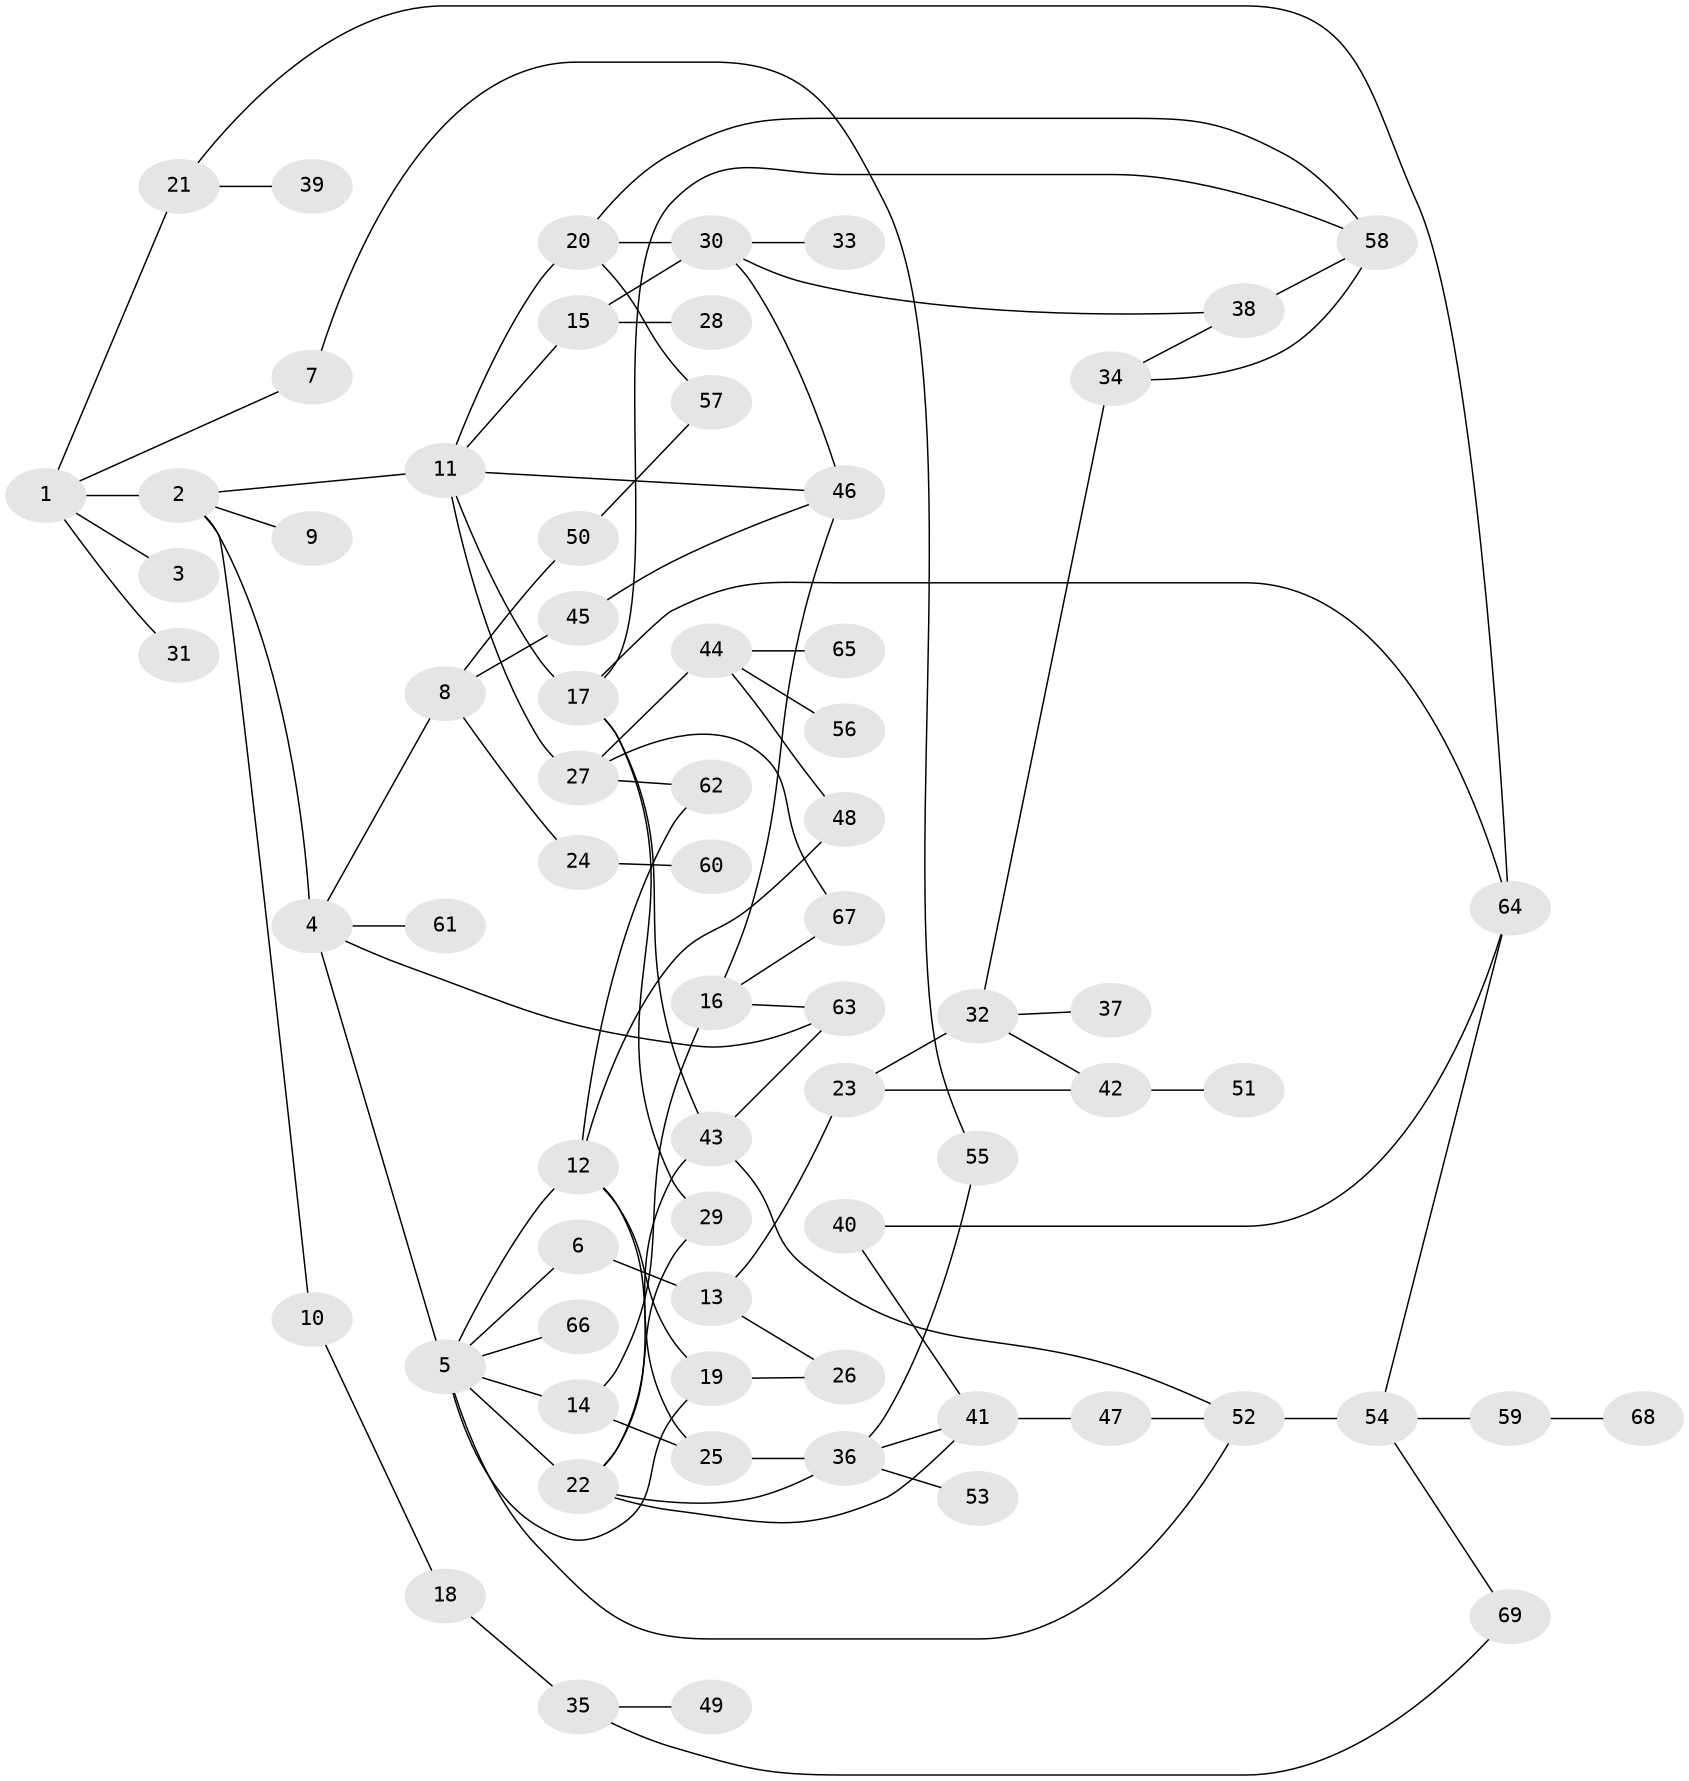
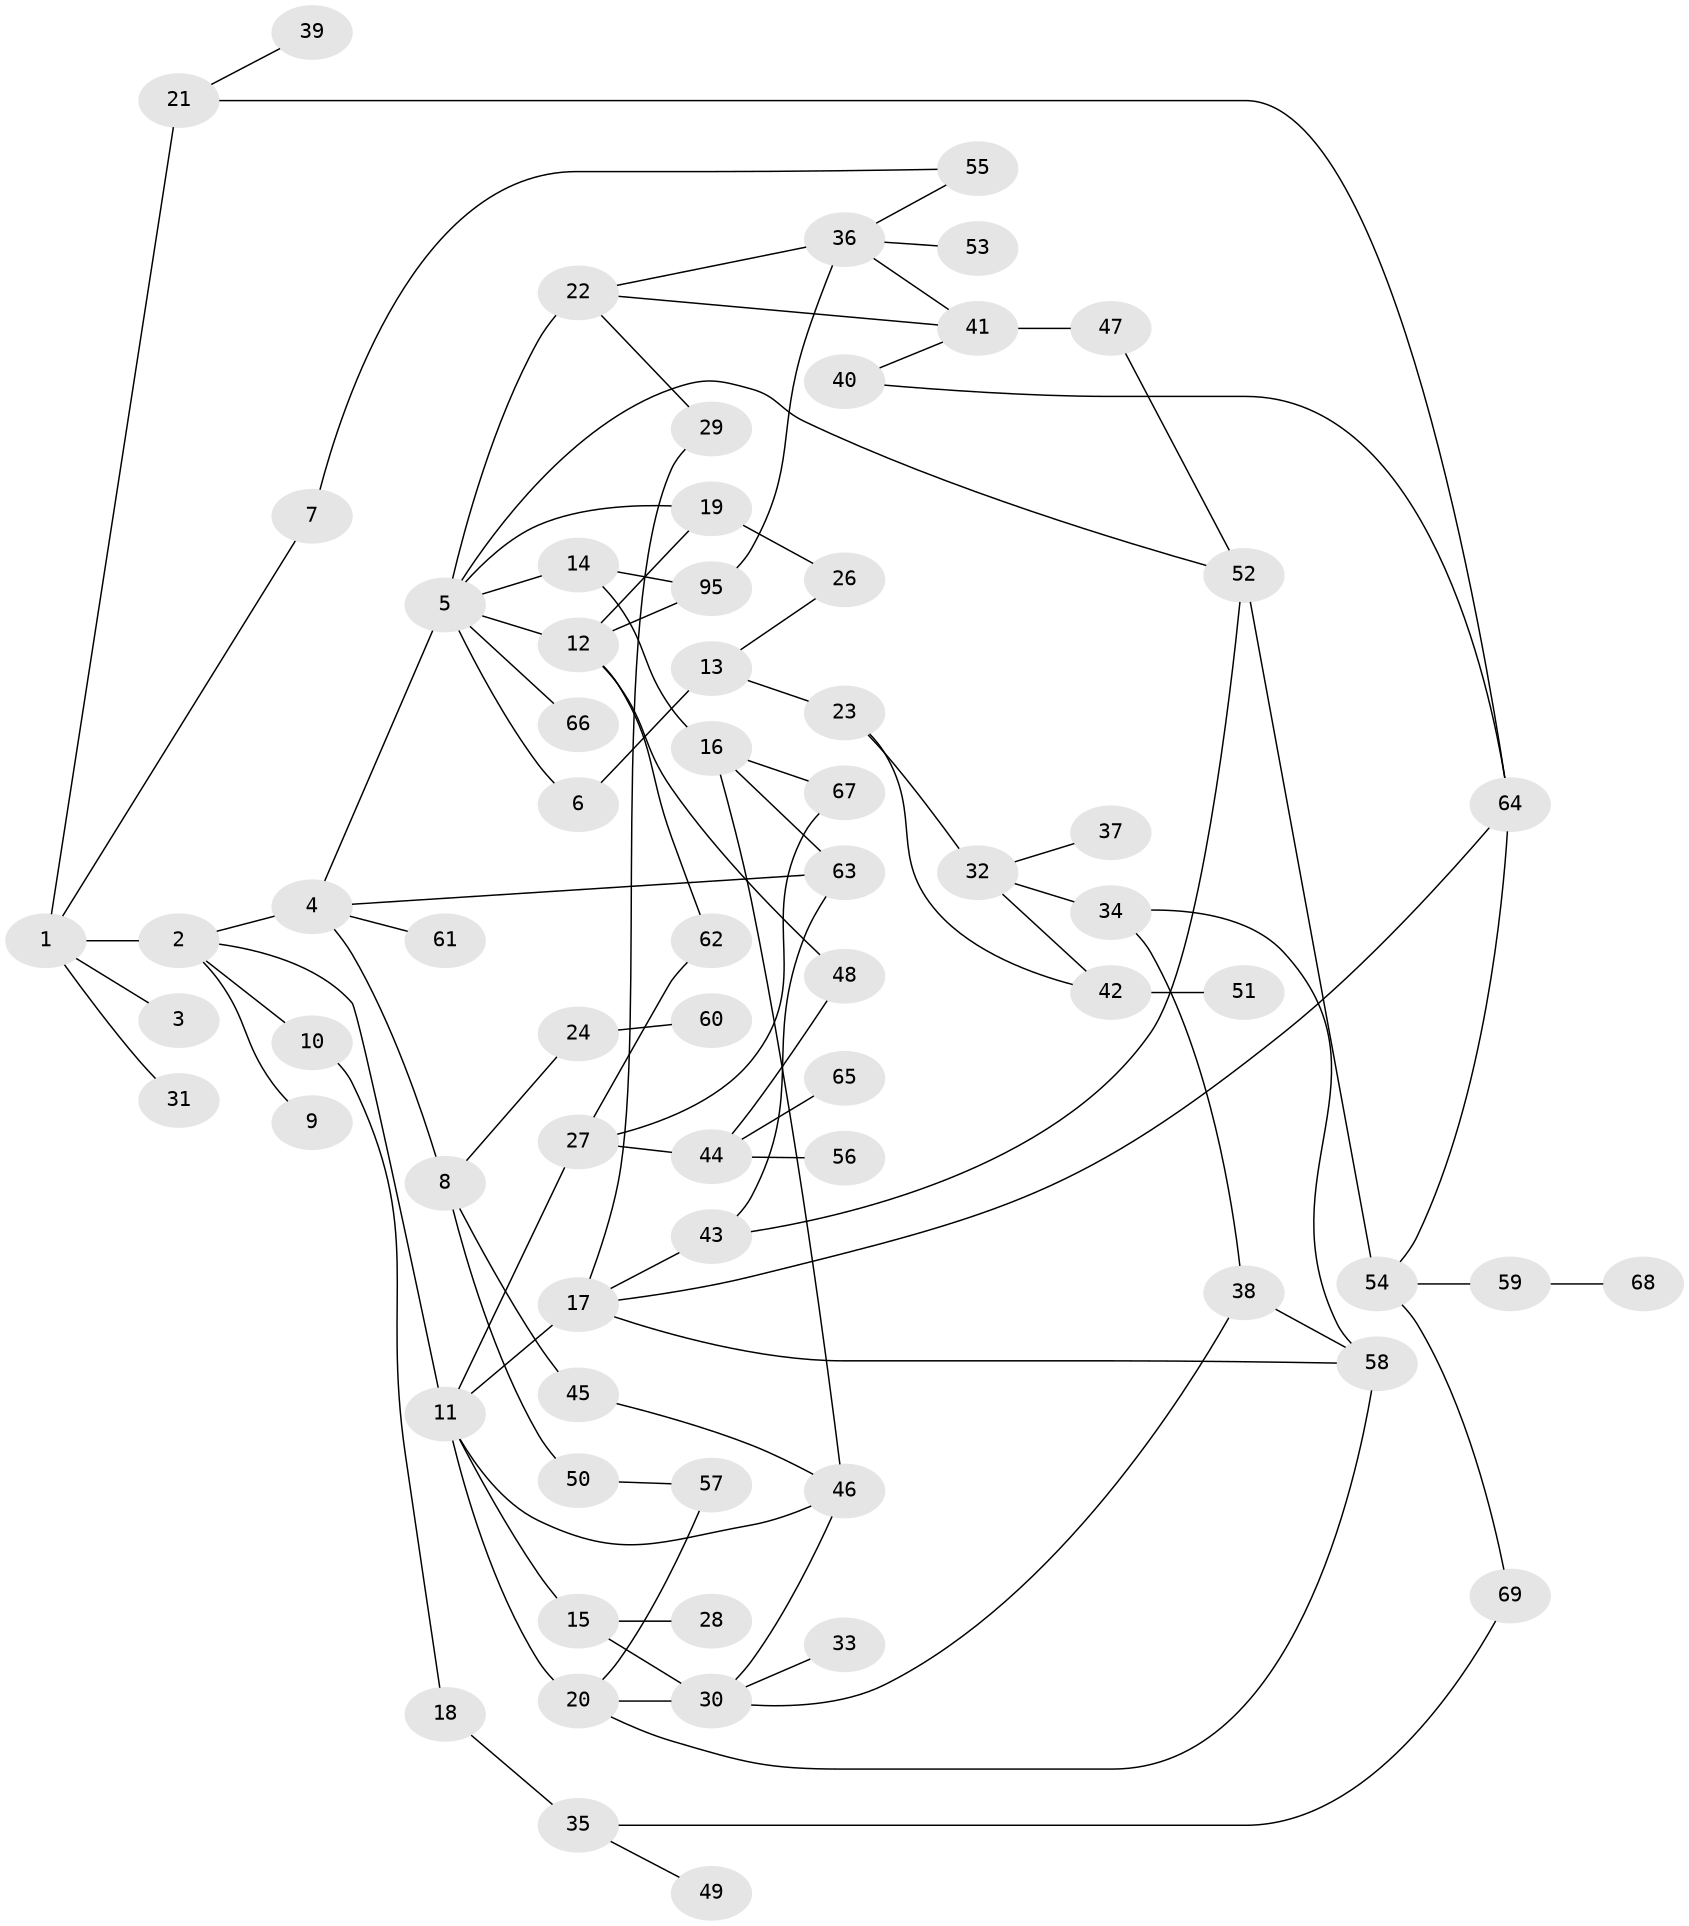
edge "43" -- "22": removed
node "25": label "25" -> "95"
